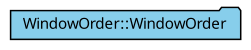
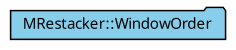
node "WindowOrder::WindowOrder": label "WindowOrder::WindowOrder" -> "MRestacker::WindowOrder"
